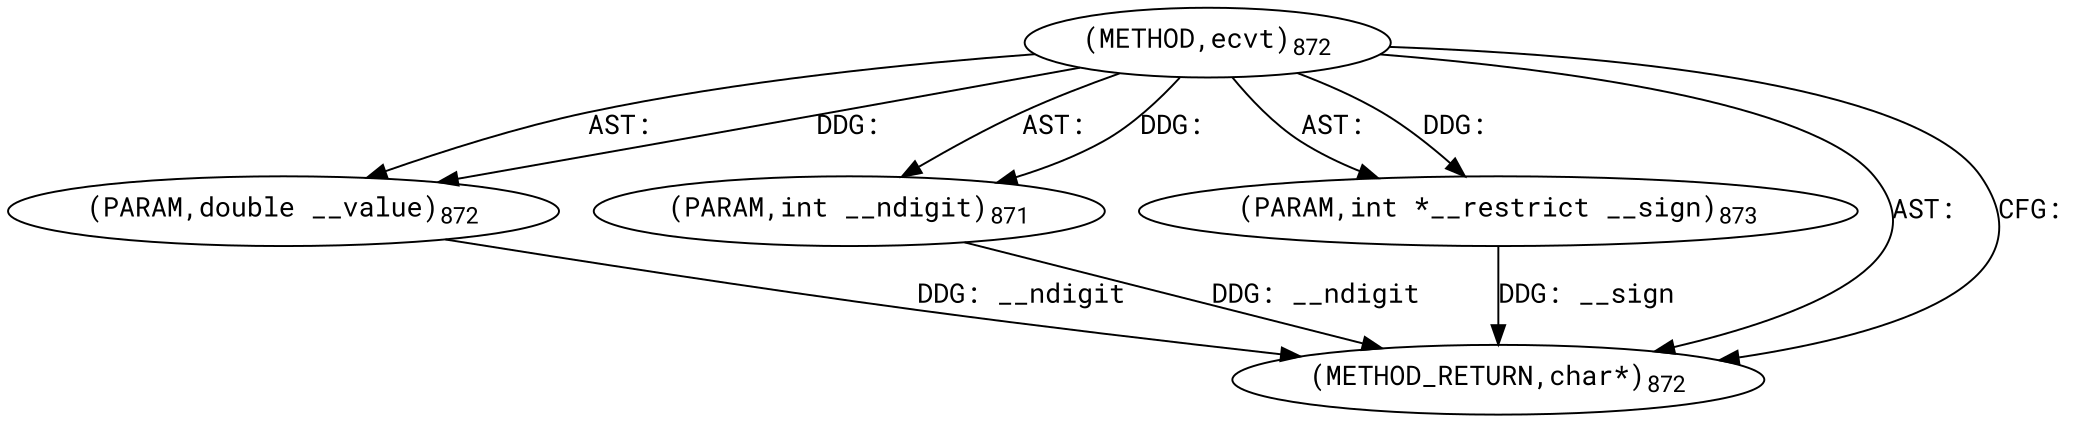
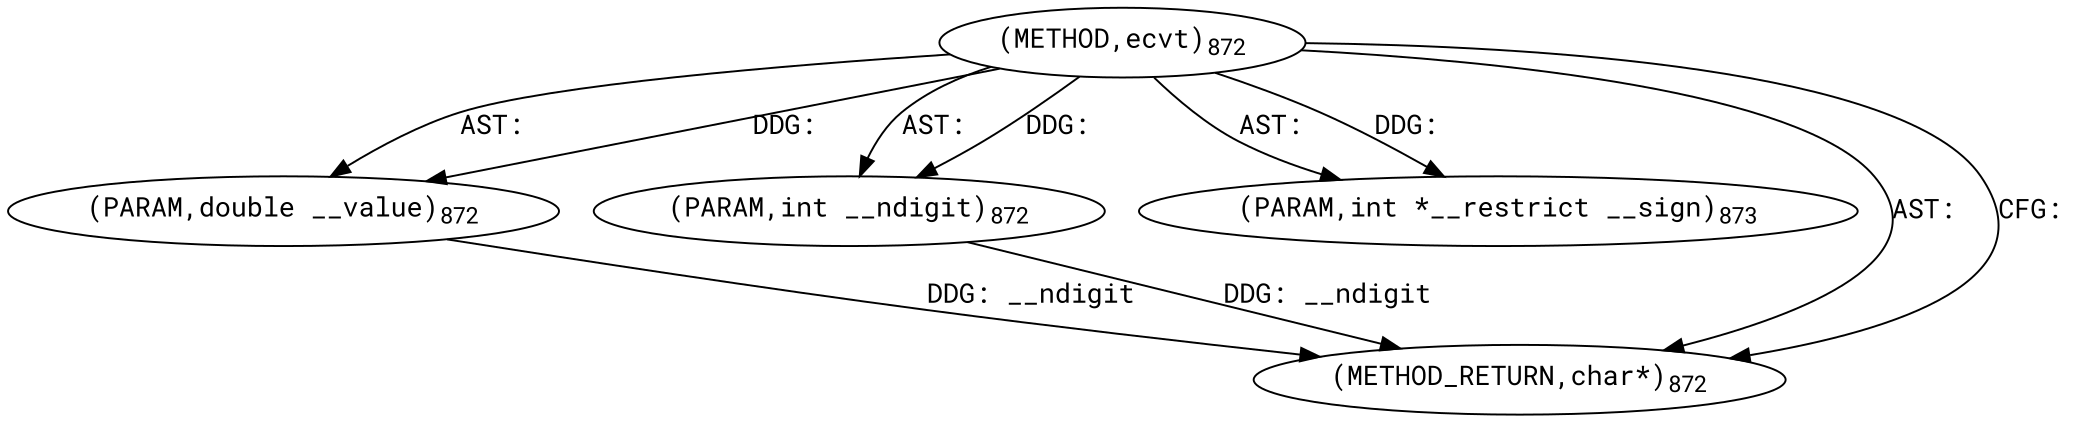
node "(PARAM,int __ndigit)": text "871" -> "872"
edge "(PARAM,int *__restrict __sign)" -> "(METHOD_RETURN,char*)": removed, label "DDG: __sign"
